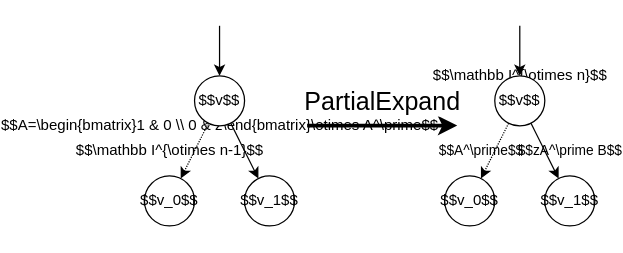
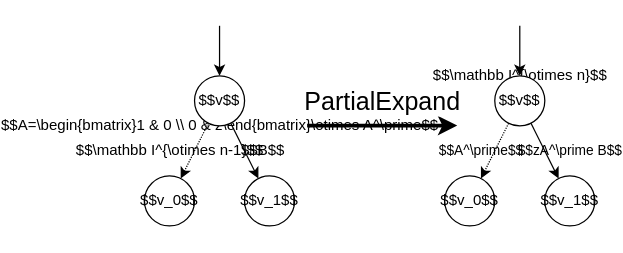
node "$$B$$": added
